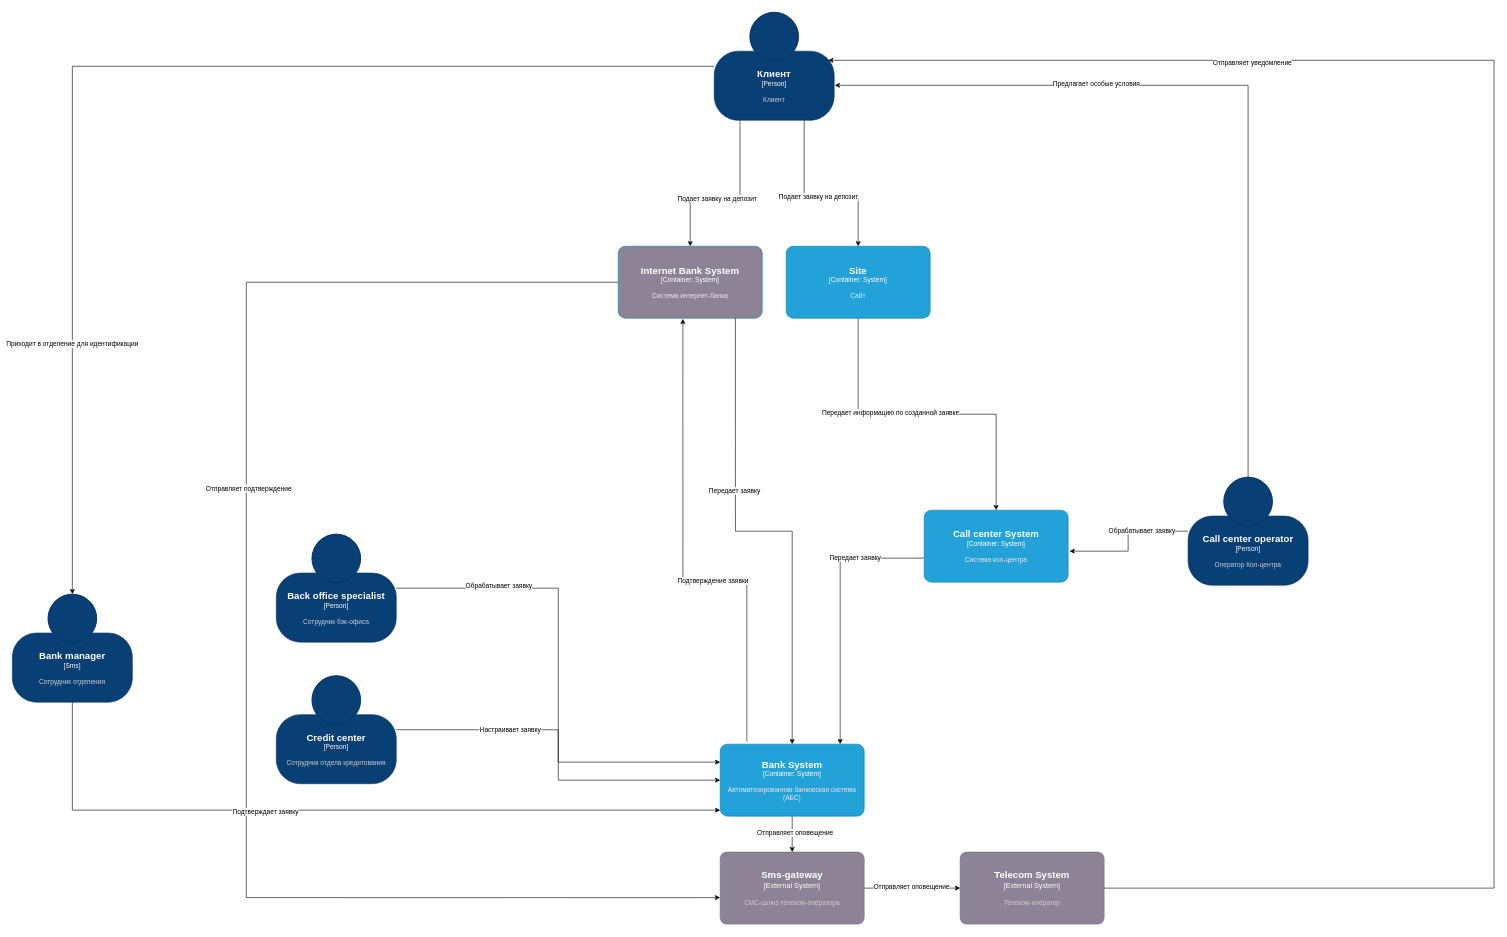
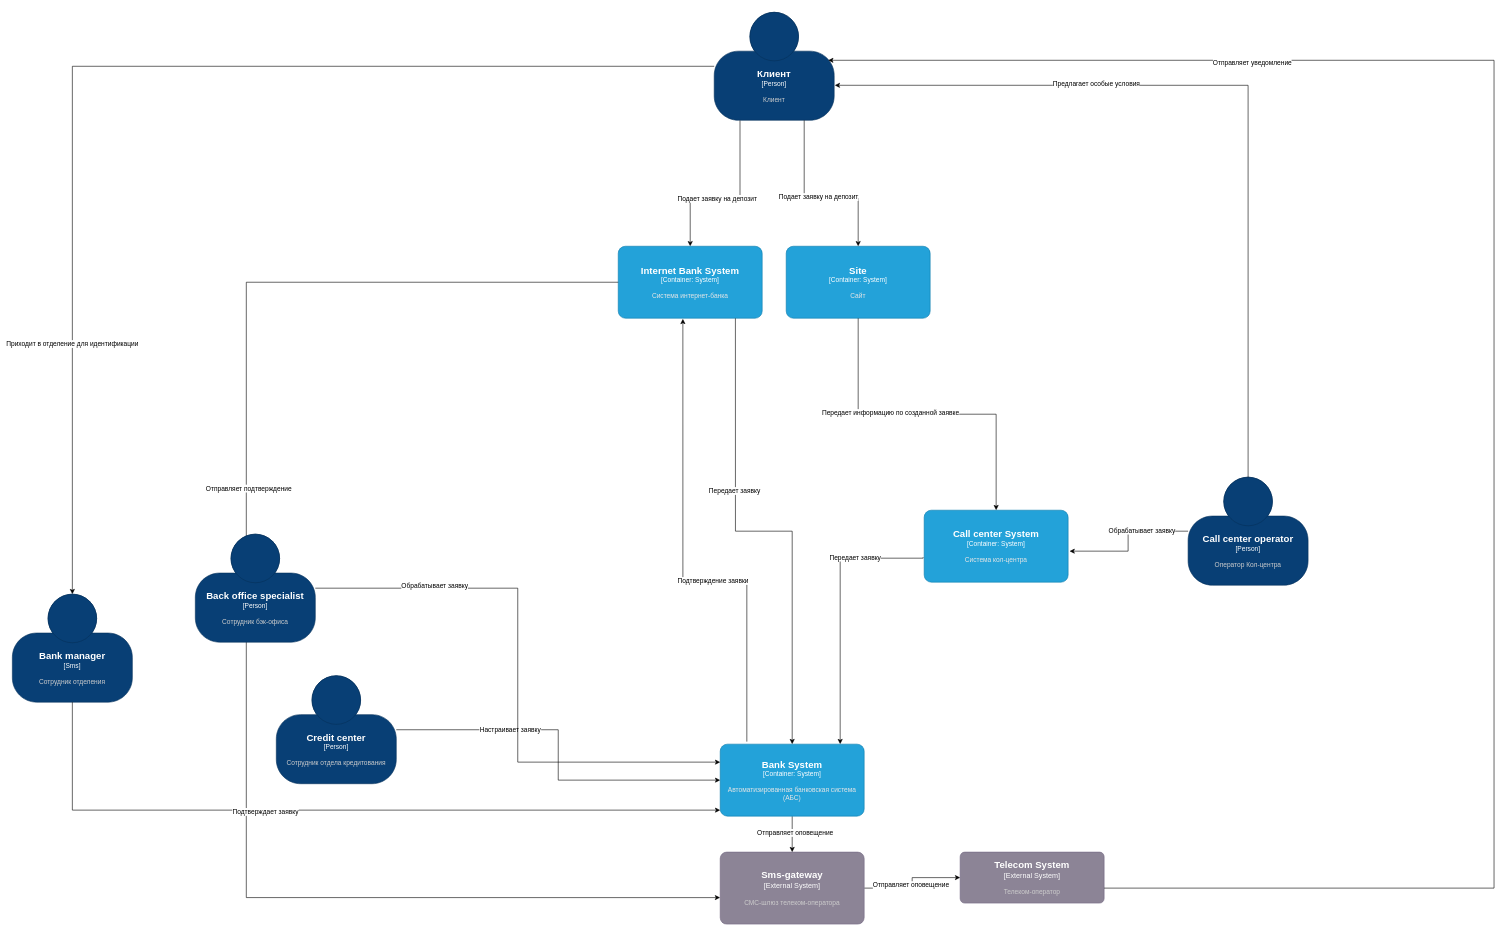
node "Internet Bank System [Container: System] Система интернет-банка": fillcolor #8c8496 -> #23a2d9
node "Back office specialist [Person] Сотрудник бэк-офиса": moved (336, 588) -> (255, 588)
node "Telecom System [External System] Телеком-оператор": size 144x72 -> 144x51
